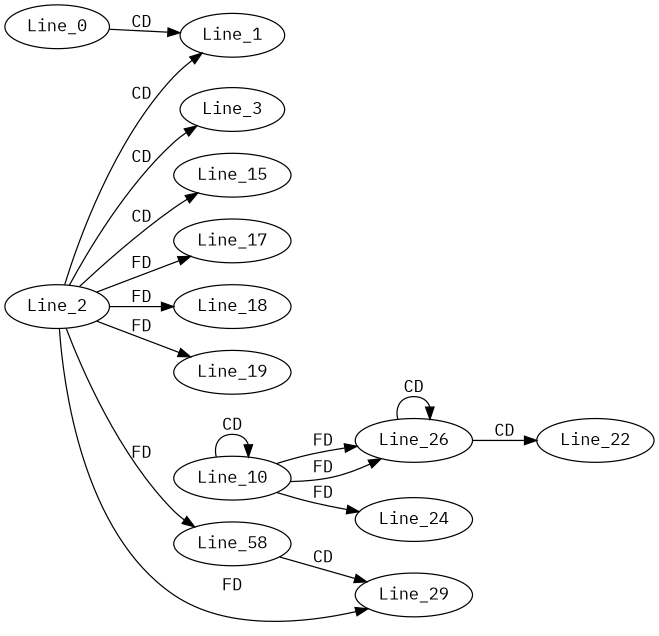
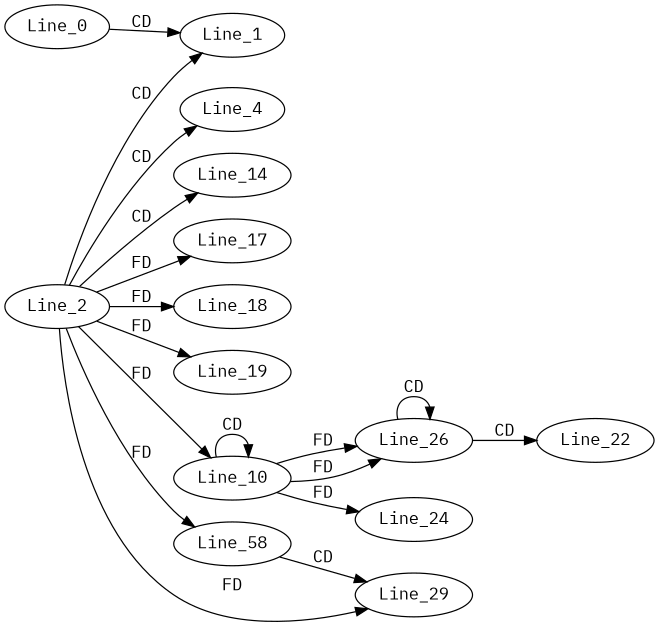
node "Line_3": label "Line_3" -> "Line_4"
node "Line_15": label "Line_15" -> "Line_14"
edge "Line_2" -> "Line_10": added, label "FD"
